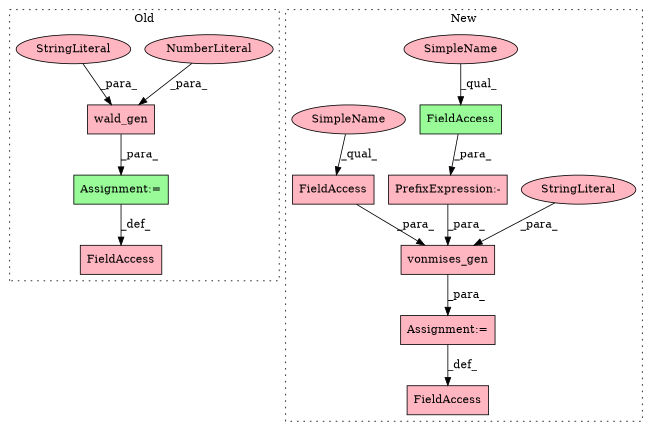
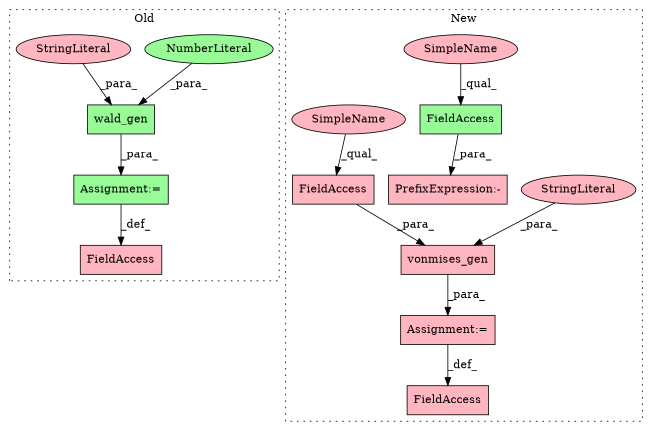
node "NumberLiteral": fillcolor lightpink -> palegreen
node "wald_gen": fillcolor lightpink -> palegreen
edge "PrefixExpression:-" -> "vonmises_gen": removed, label "_para_"
